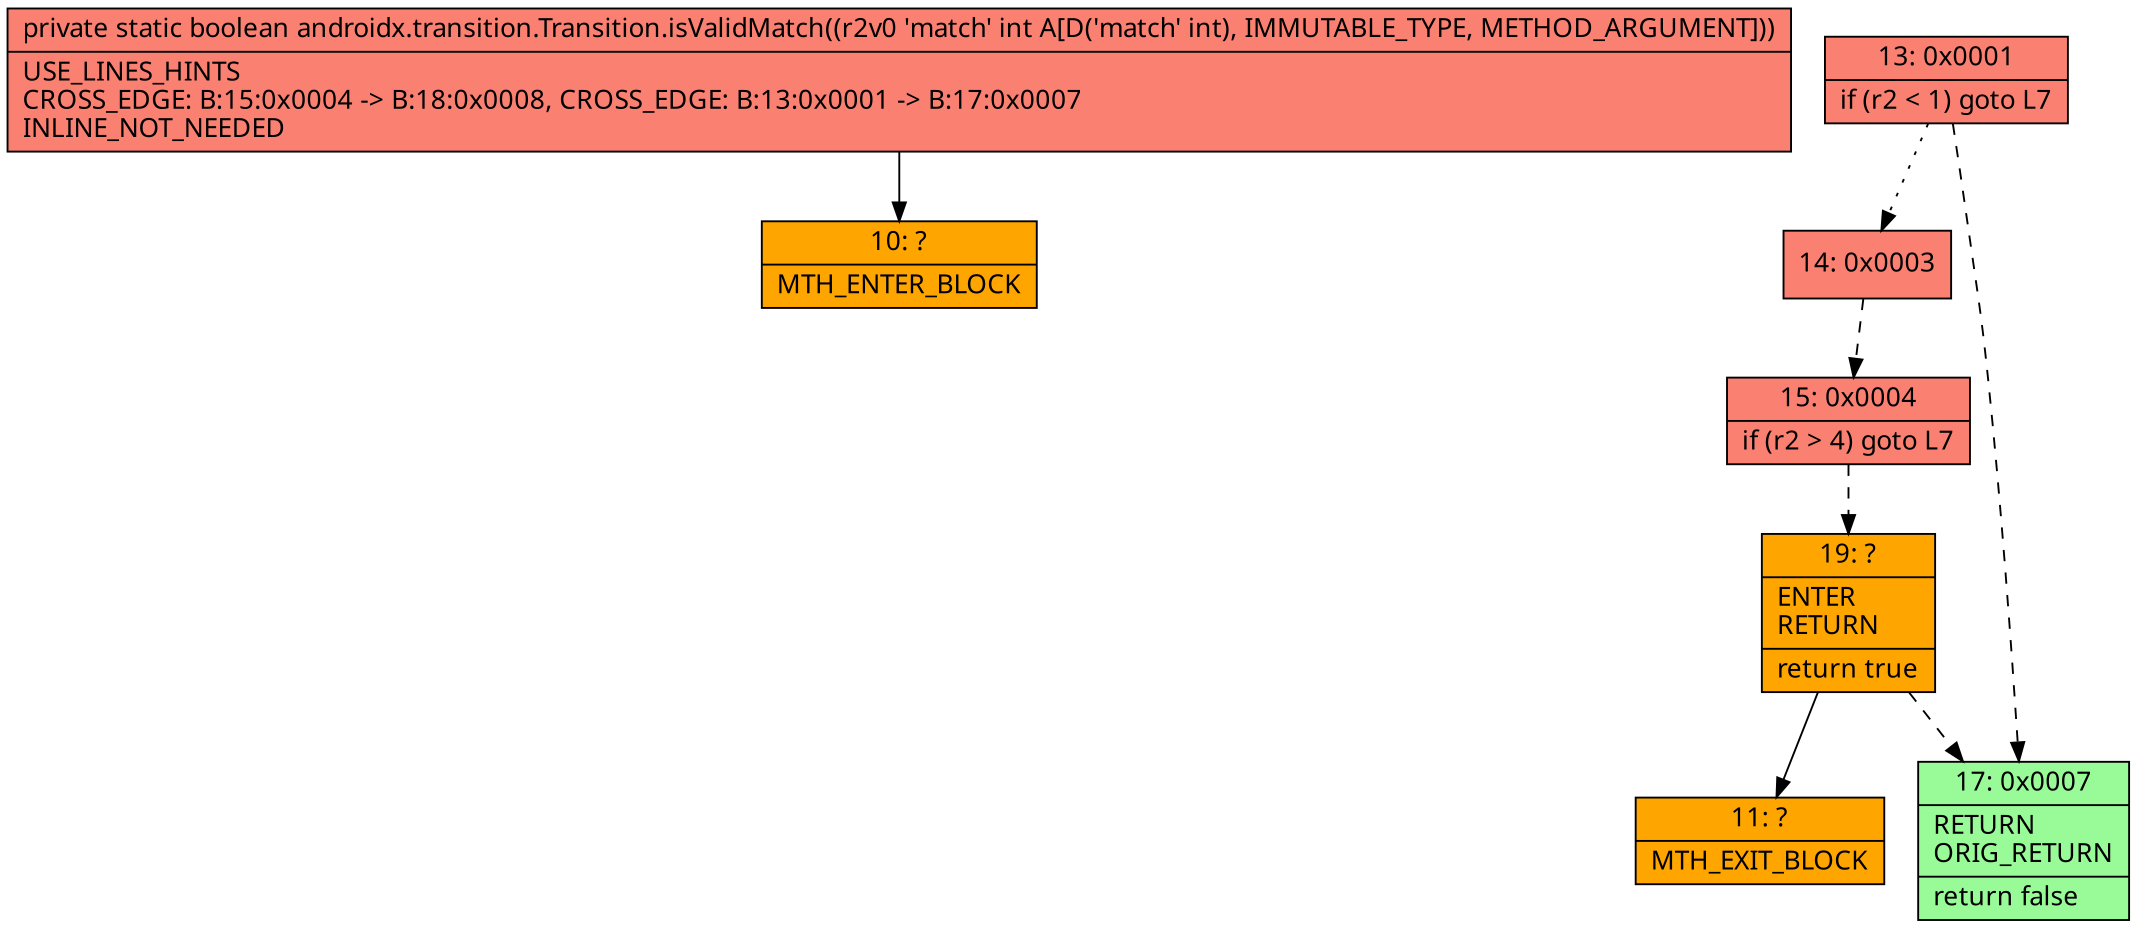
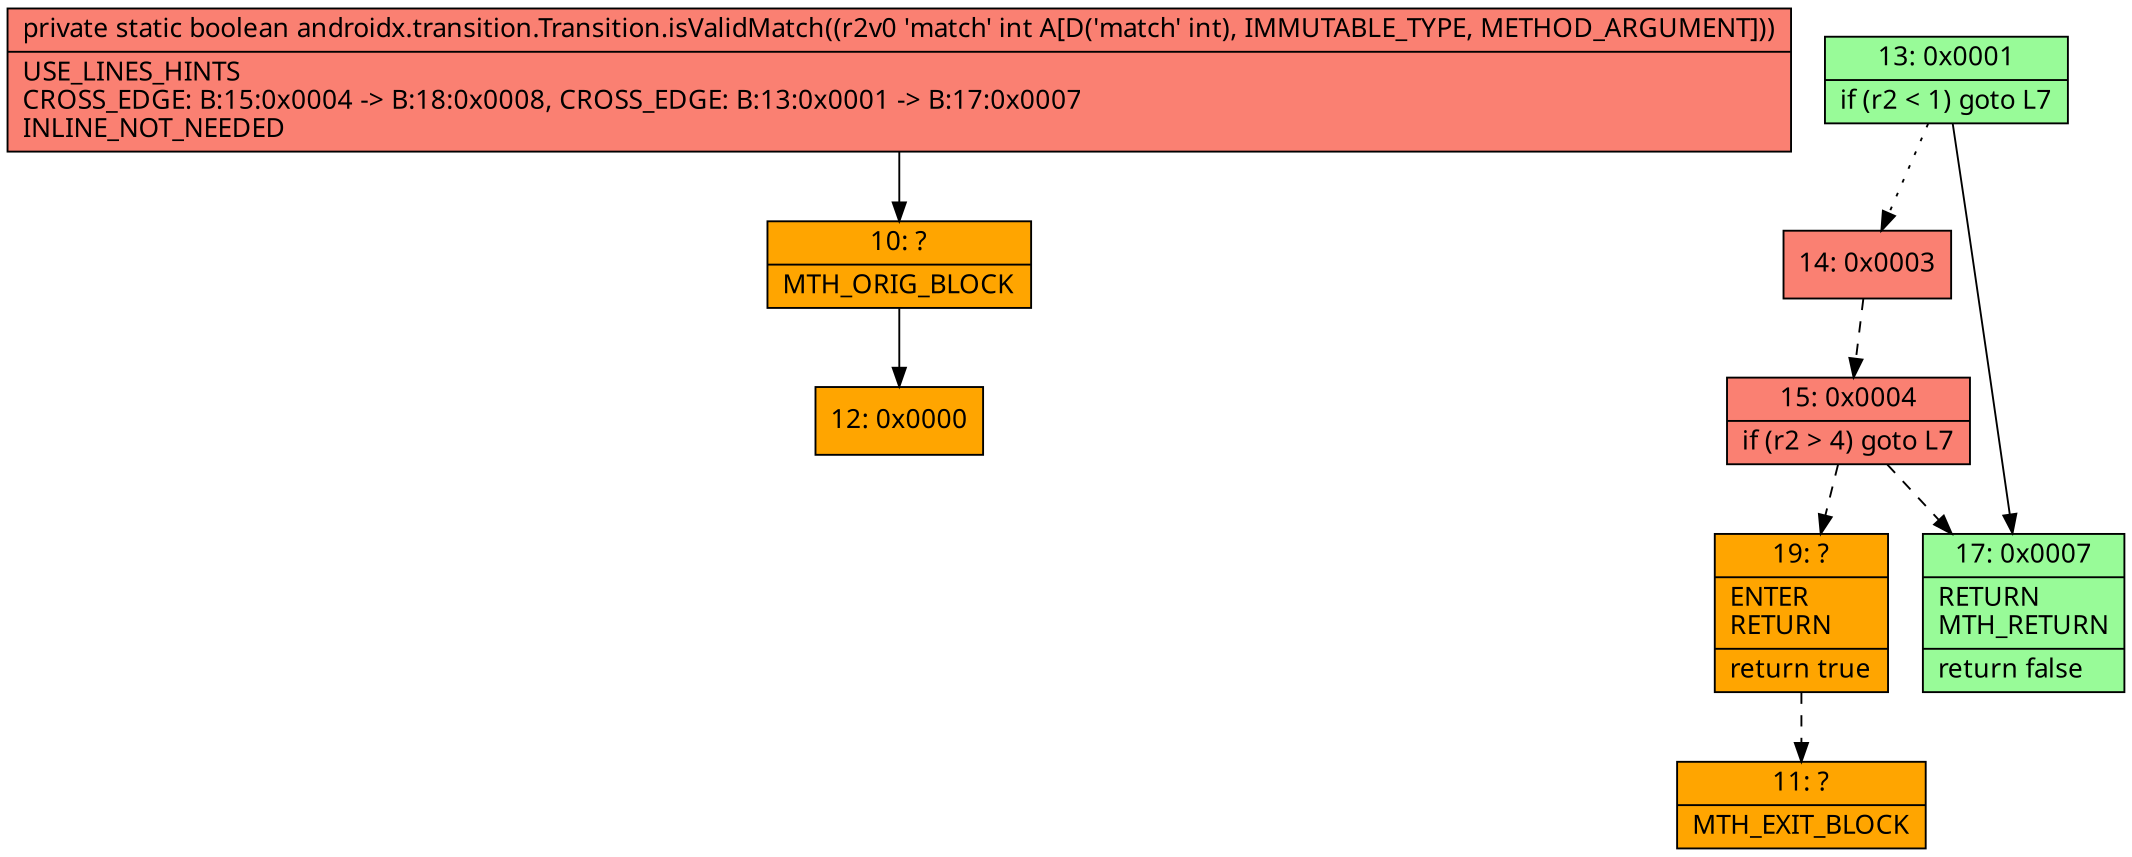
node "13: 0x0001": fillcolor salmon -> palegreen
node "10: ?": text "MTH_ENTER_BLOCK" -> "MTH_ORIG_BLOCK"
node "12: 0x0000": added
edge "13: 0x0001" -> "17: 0x0007": style dashed -> solid
edge "19: ?" -> "17: 0x0007": now "15: 0x0004" -> "17: 0x0007"
edge "19: ?" -> "11: ?": style solid -> dashed
node "17: 0x0007": text "ORIG_RETURN" -> "MTH_RETURN"
